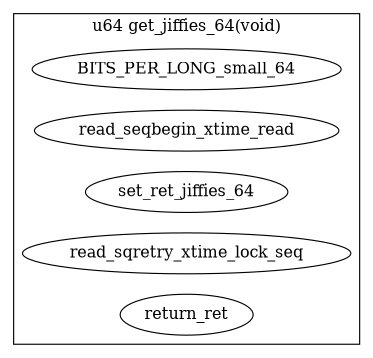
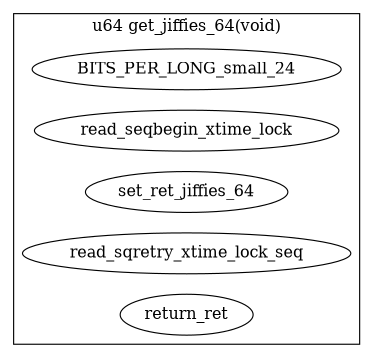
node "BITS_PER_LONG_small_64": label "BITS_PER_LONG_small_64" -> "BITS_PER_LONG_small_24"
node "read_seqbegin_xtime_read": label "read_seqbegin_xtime_read" -> "read_seqbegin_xtime_lock"
